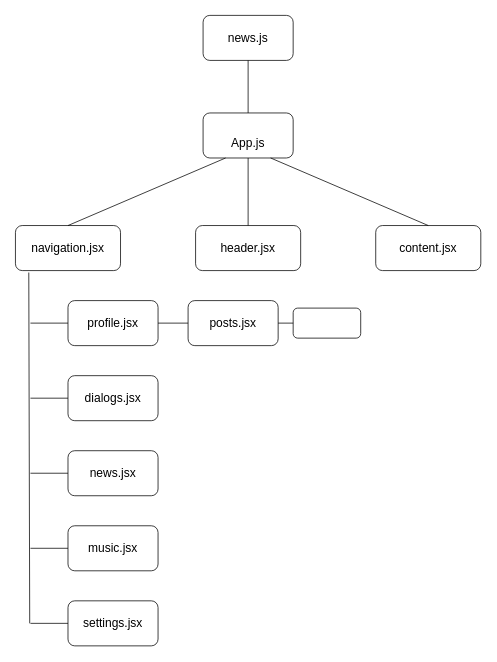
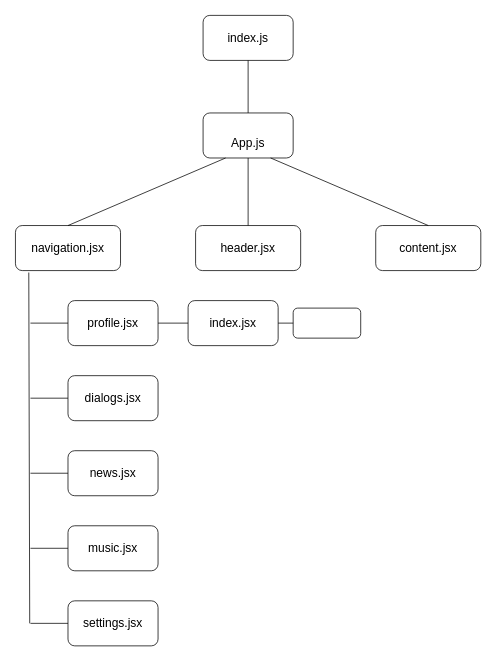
node "news.js": label "news.js" -> "index.js"
node "posts.jsx": label "posts.jsx" -> "index.jsx"
